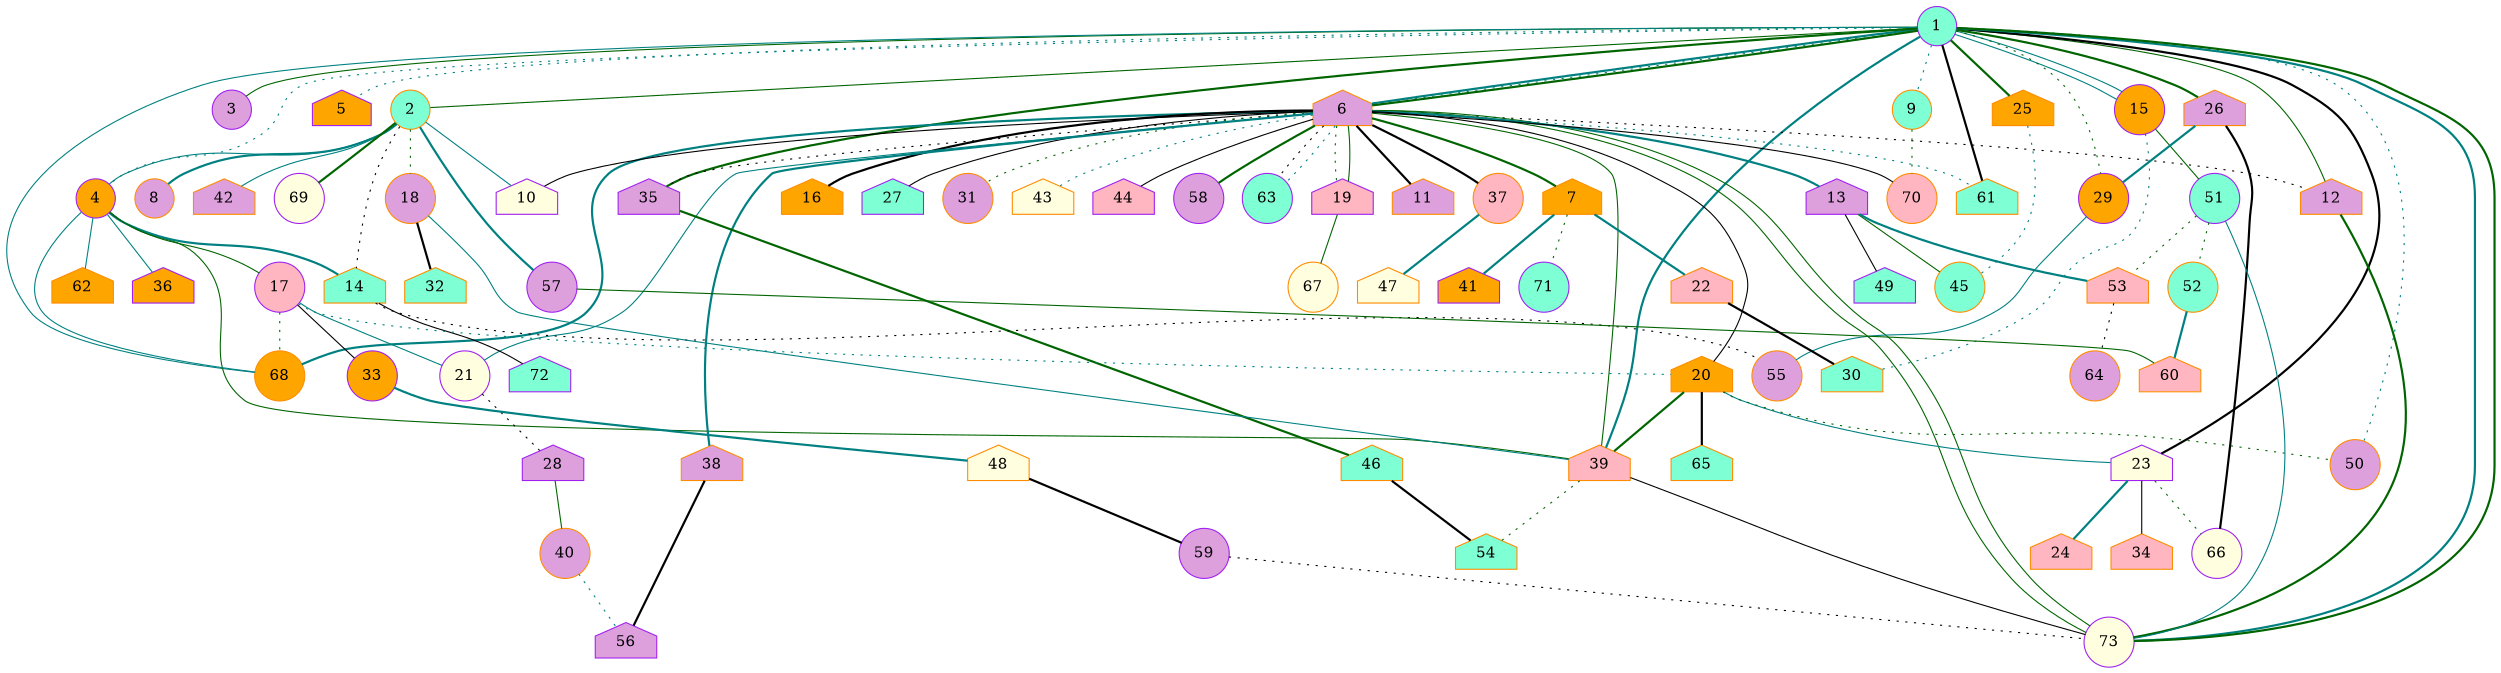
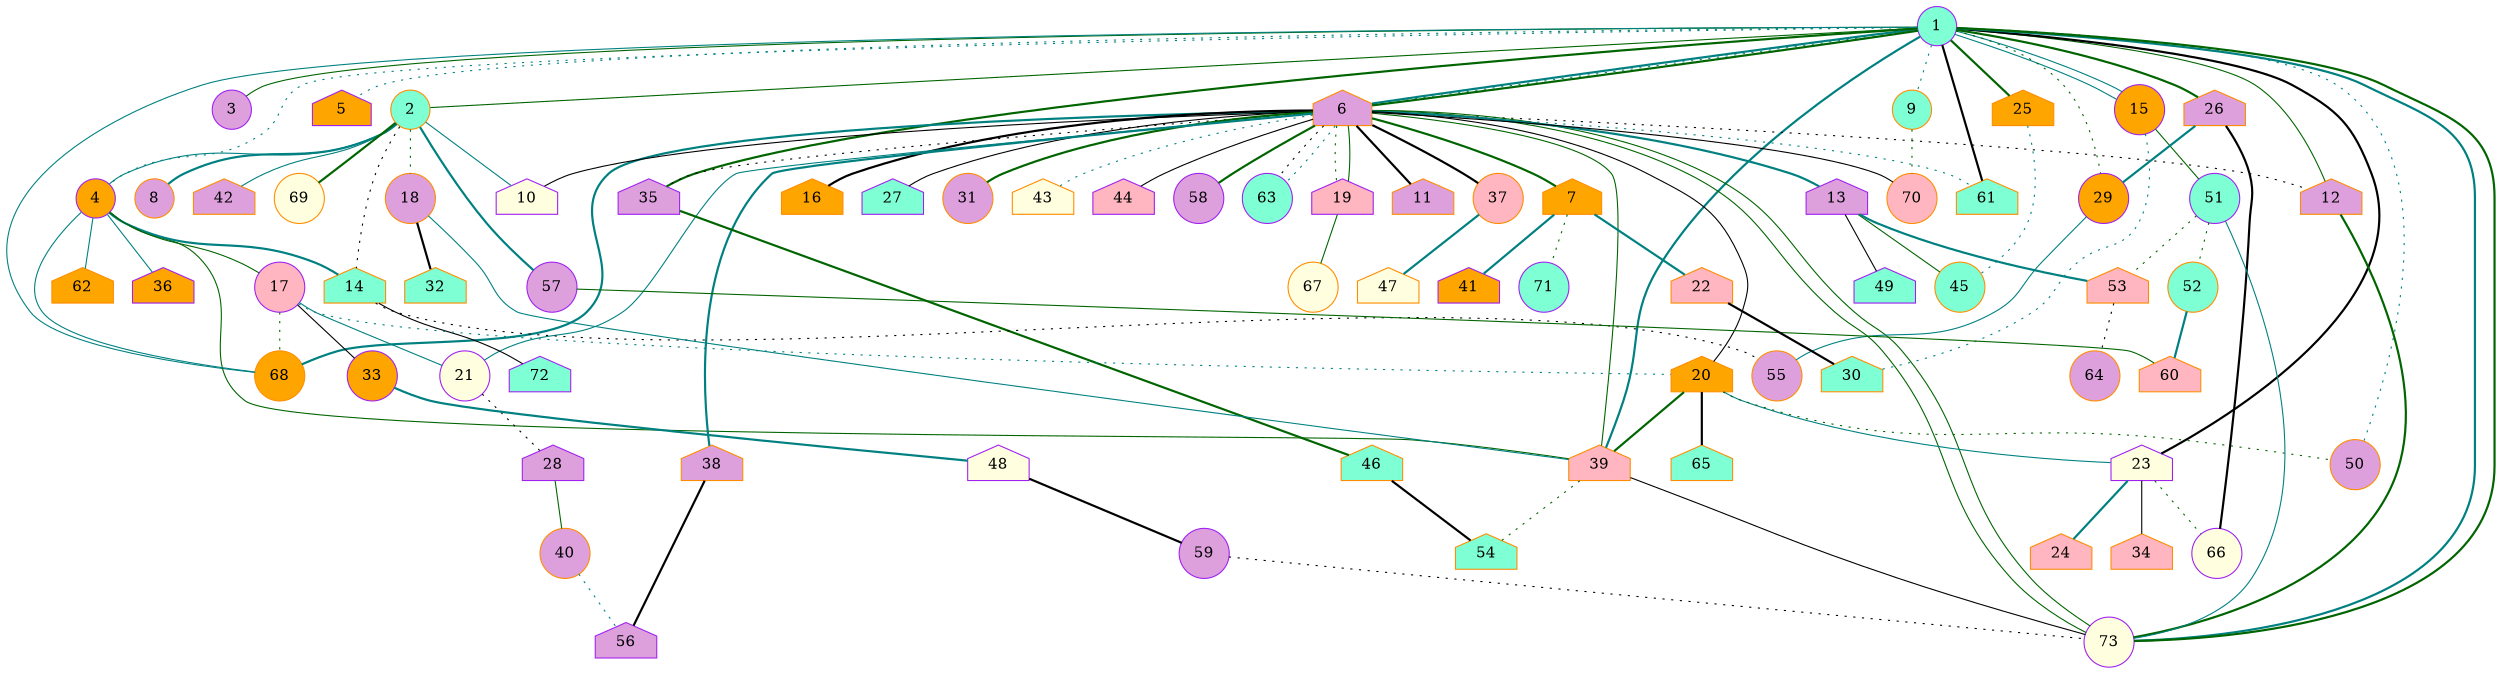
edge "6" -- "31": style dotted -> bold
node "69": color purple -> darkorange
node "48": color darkorange -> purple
